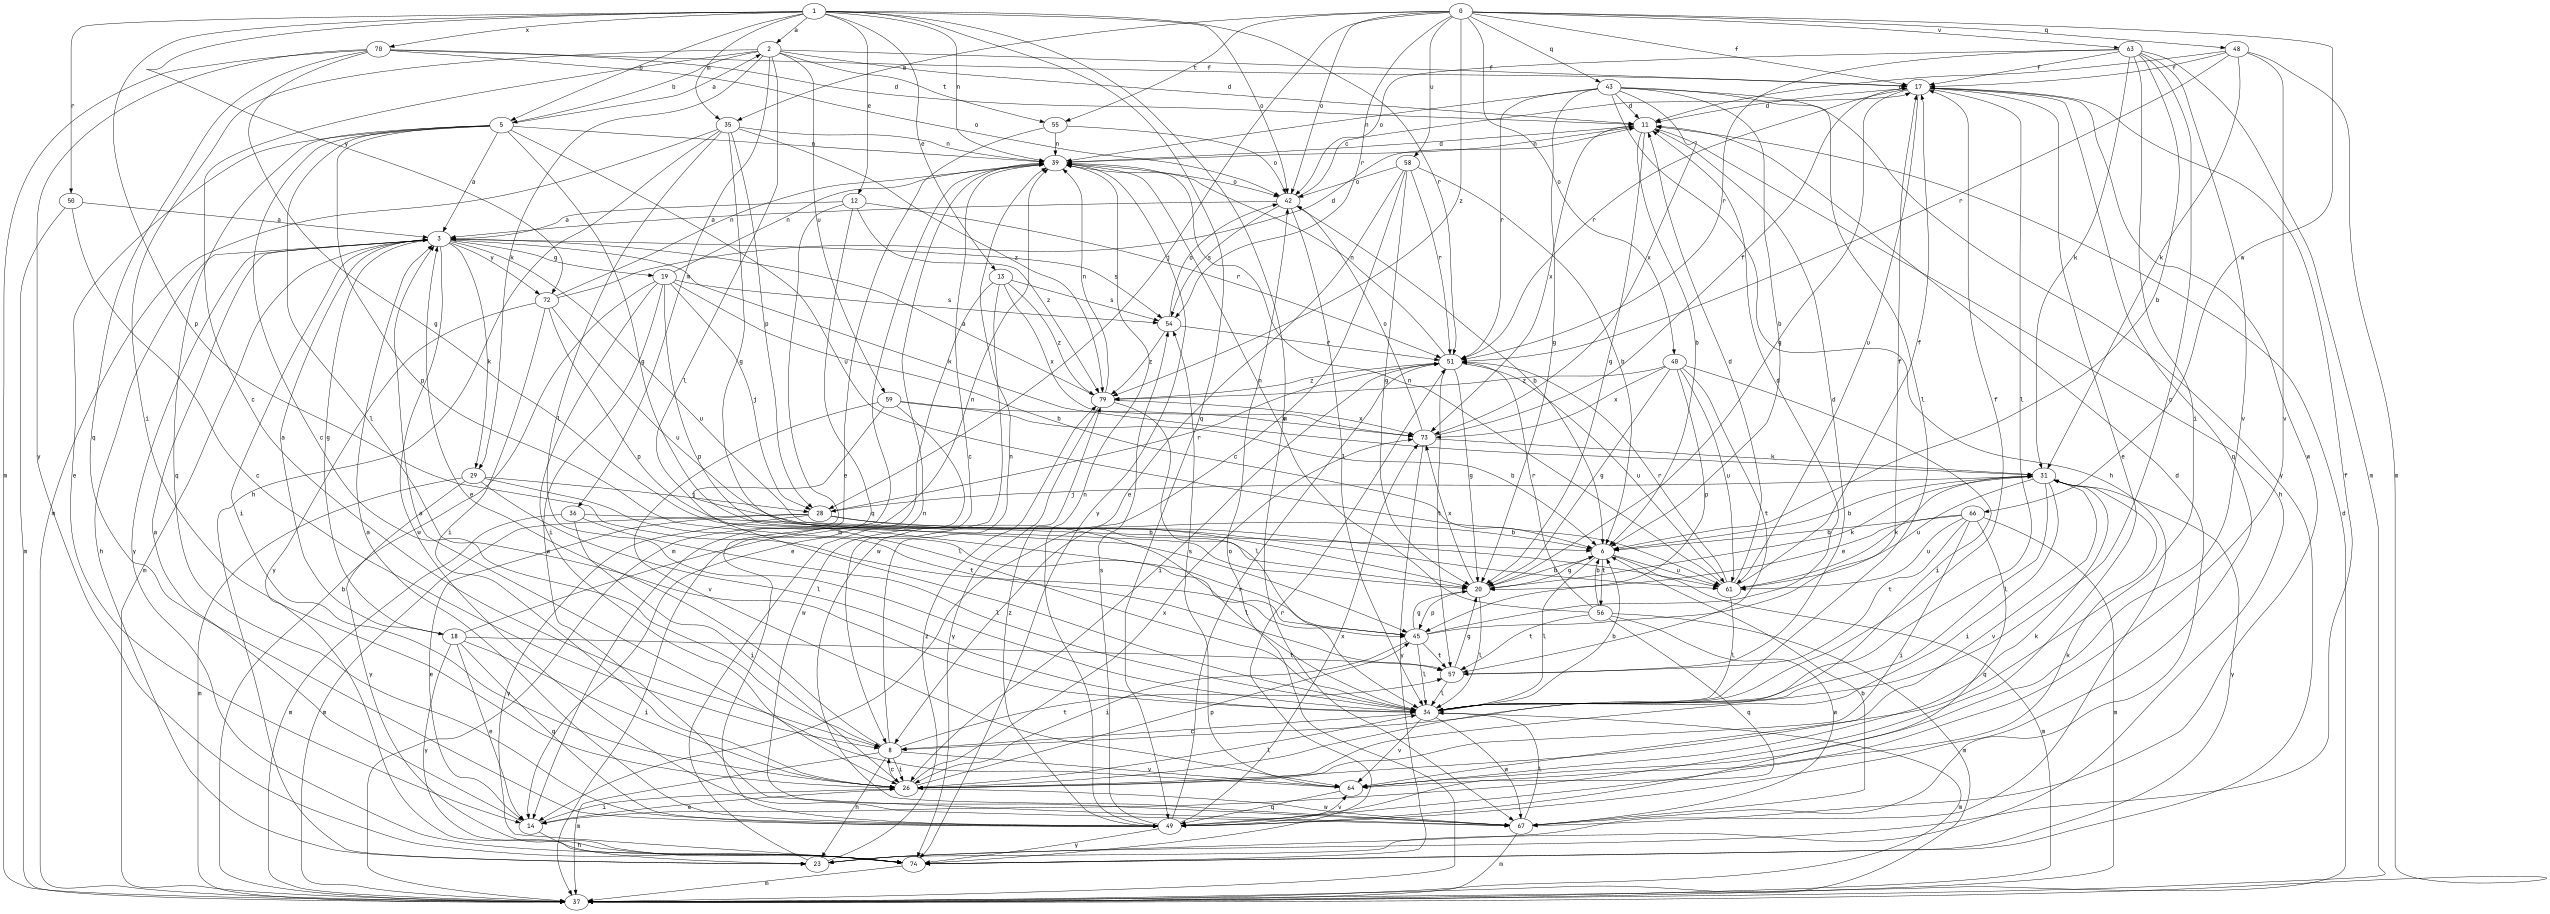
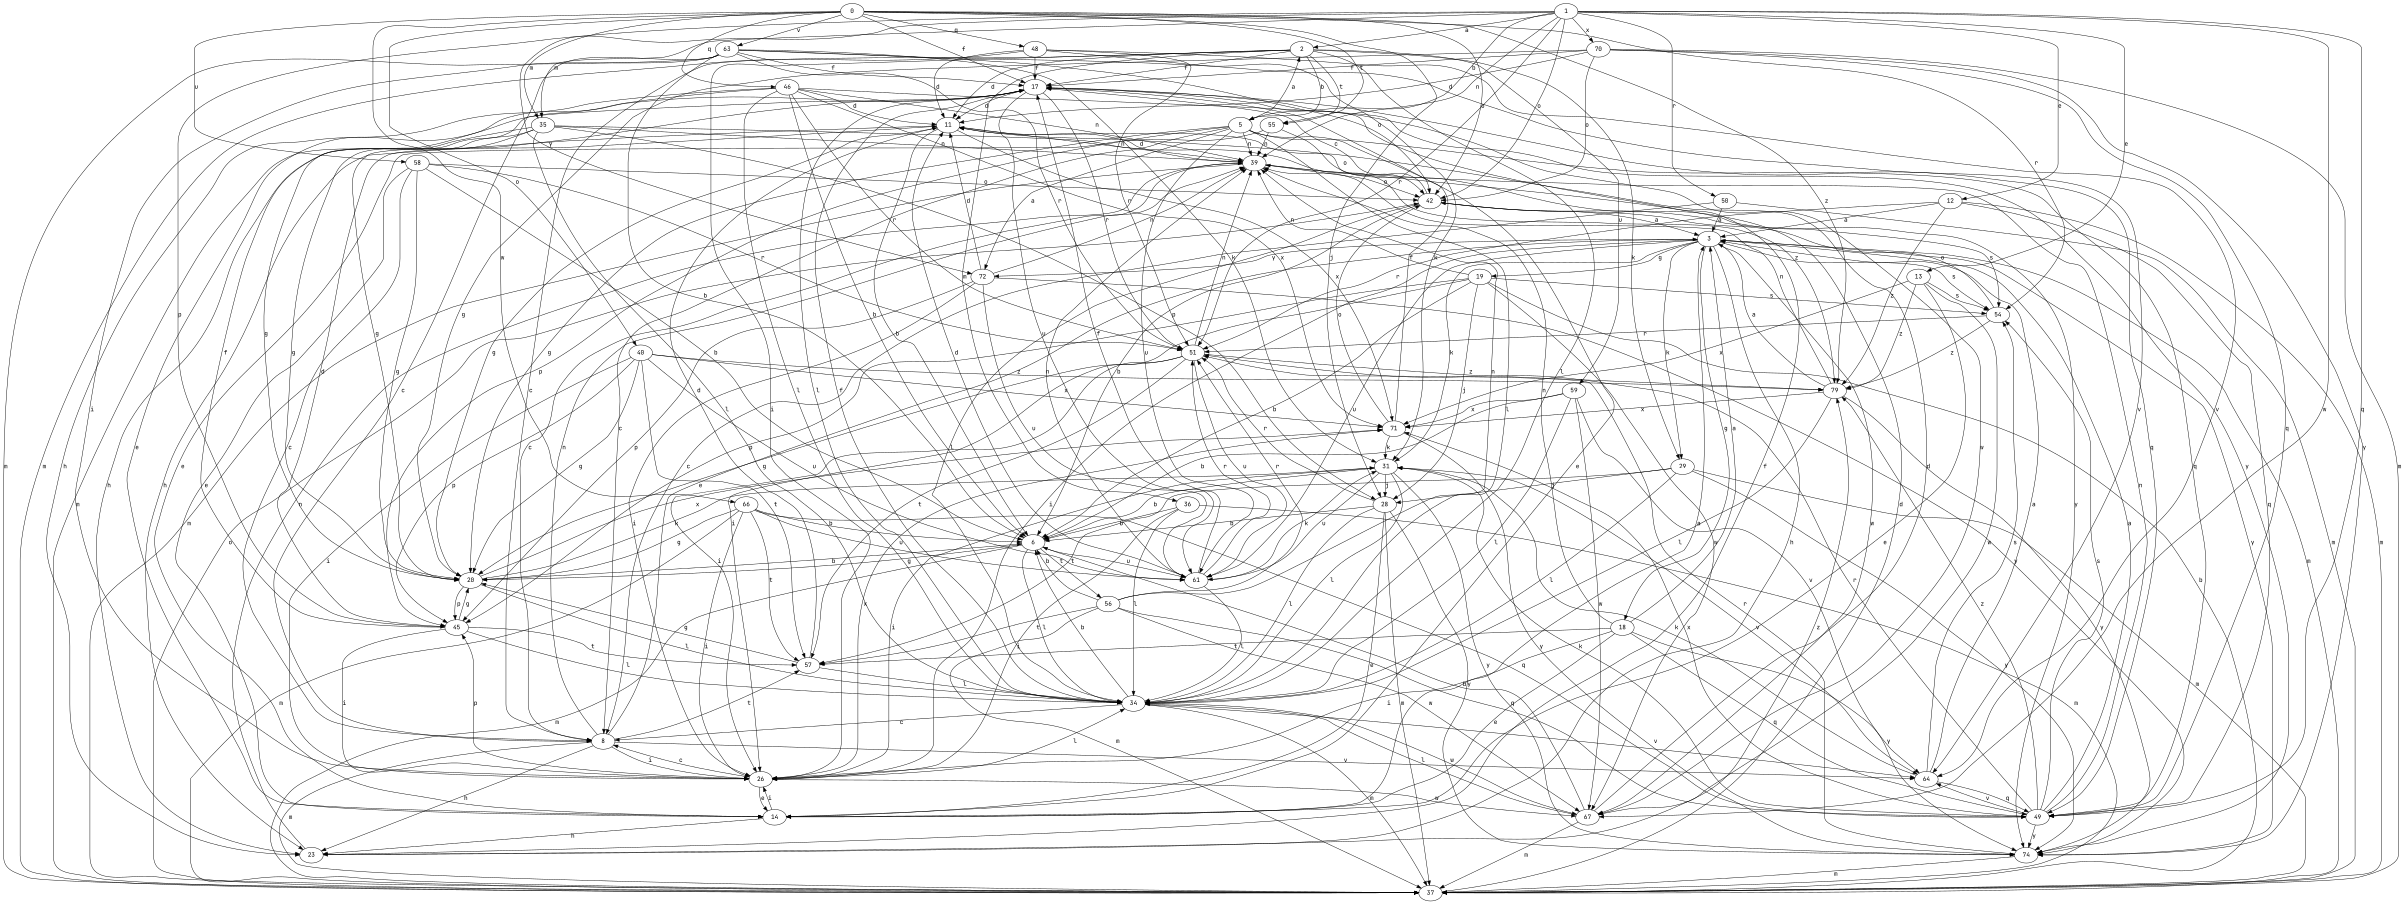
node "43": label "43" -> "46"
edge "5" -> "3": now "5" -> "72"
node "73": label "73" -> "71"
edge "66" -> "20": label "e" -> "g"
